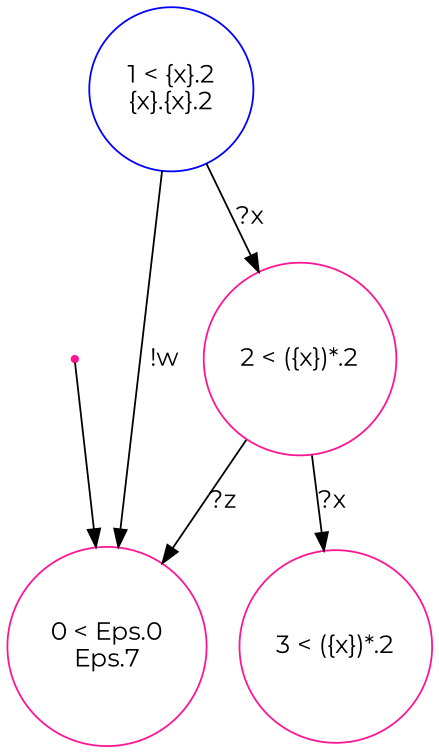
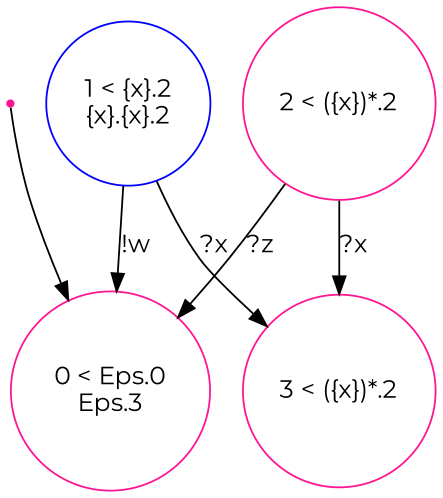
edge "1 < {x}.2 {x}.{x}.2" -> "2 < ({x})*.2": now "1 < {x}.2 {x}.{x}.2" -> "3 < ({x})*.2"
node "0 < Eps.0 Eps.7": label "0 < Eps.0 Eps.7" -> "0 < Eps.0 Eps.3"
